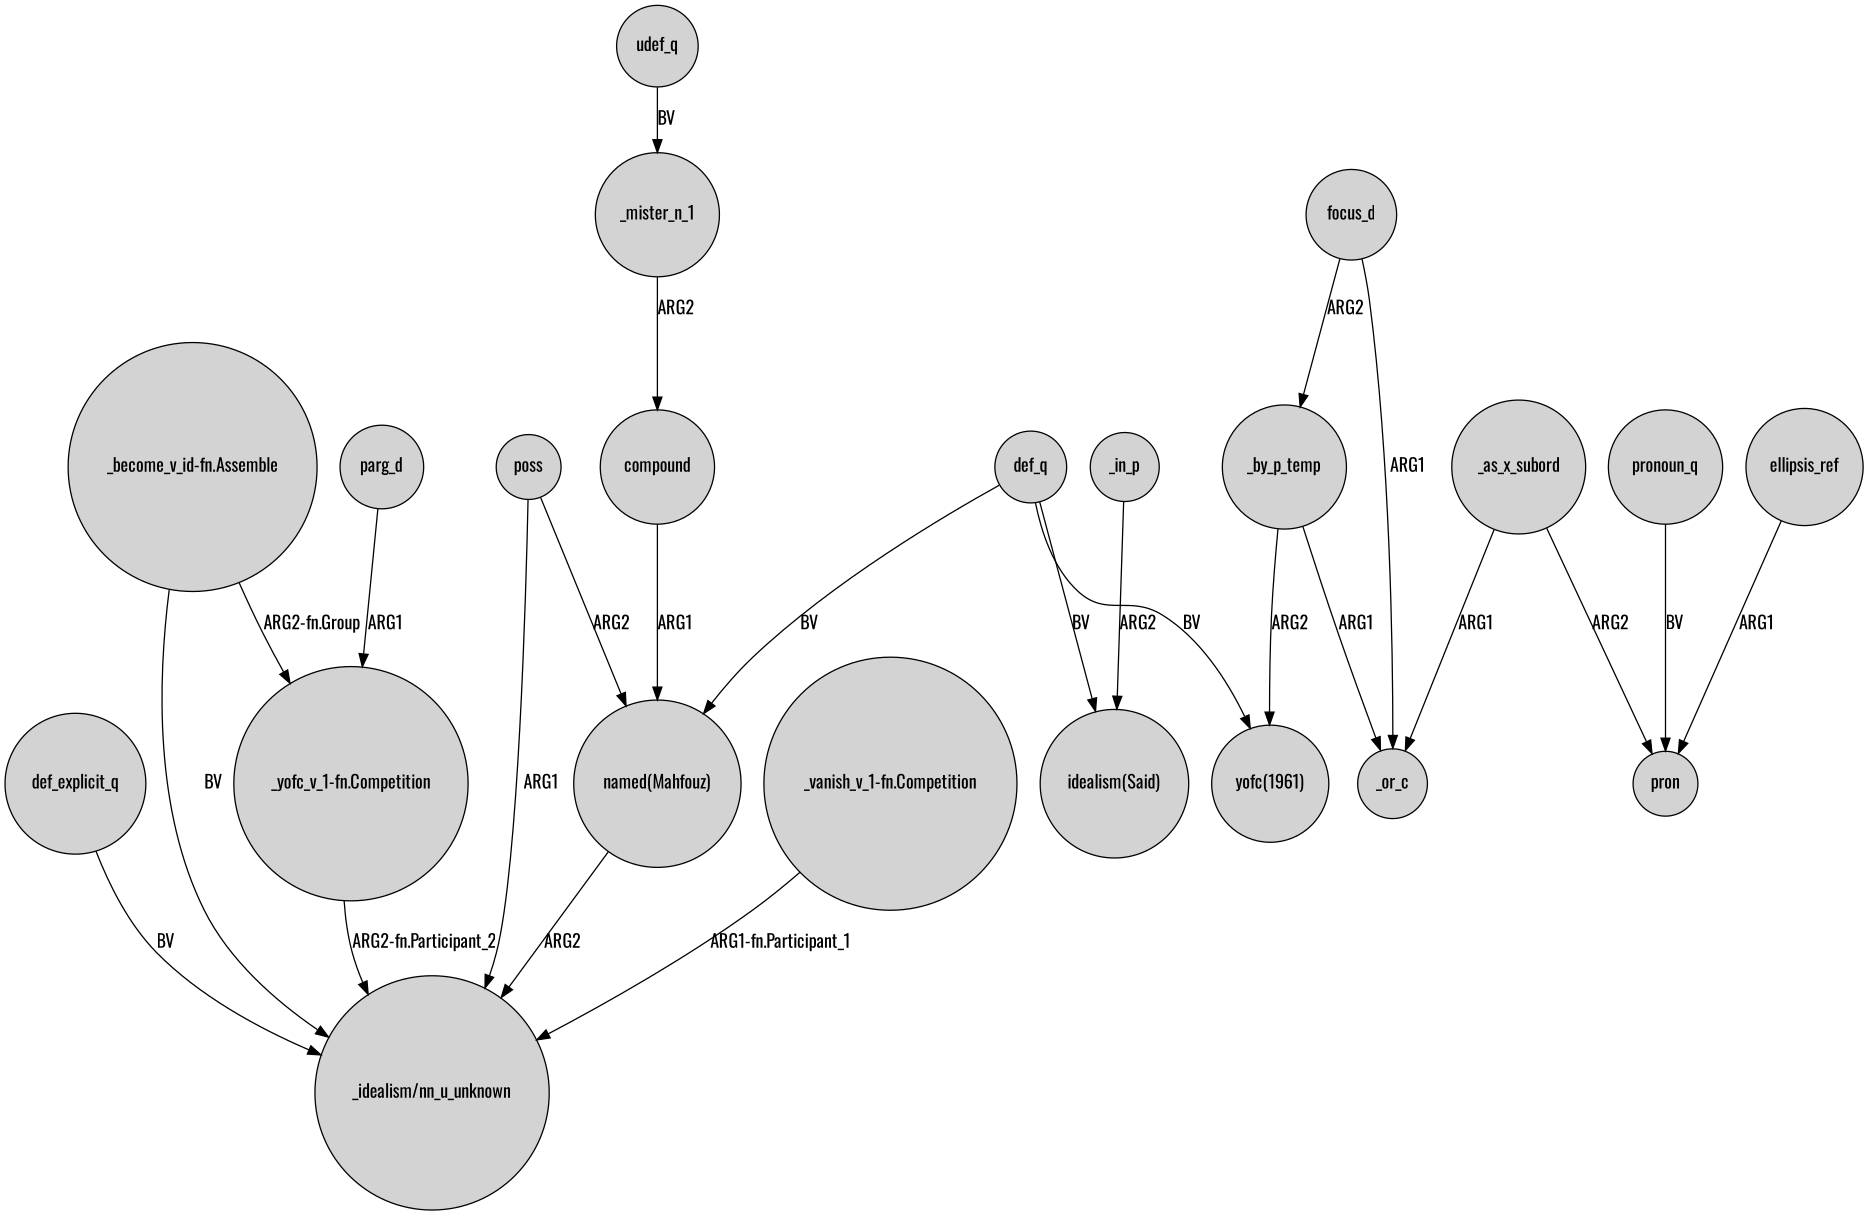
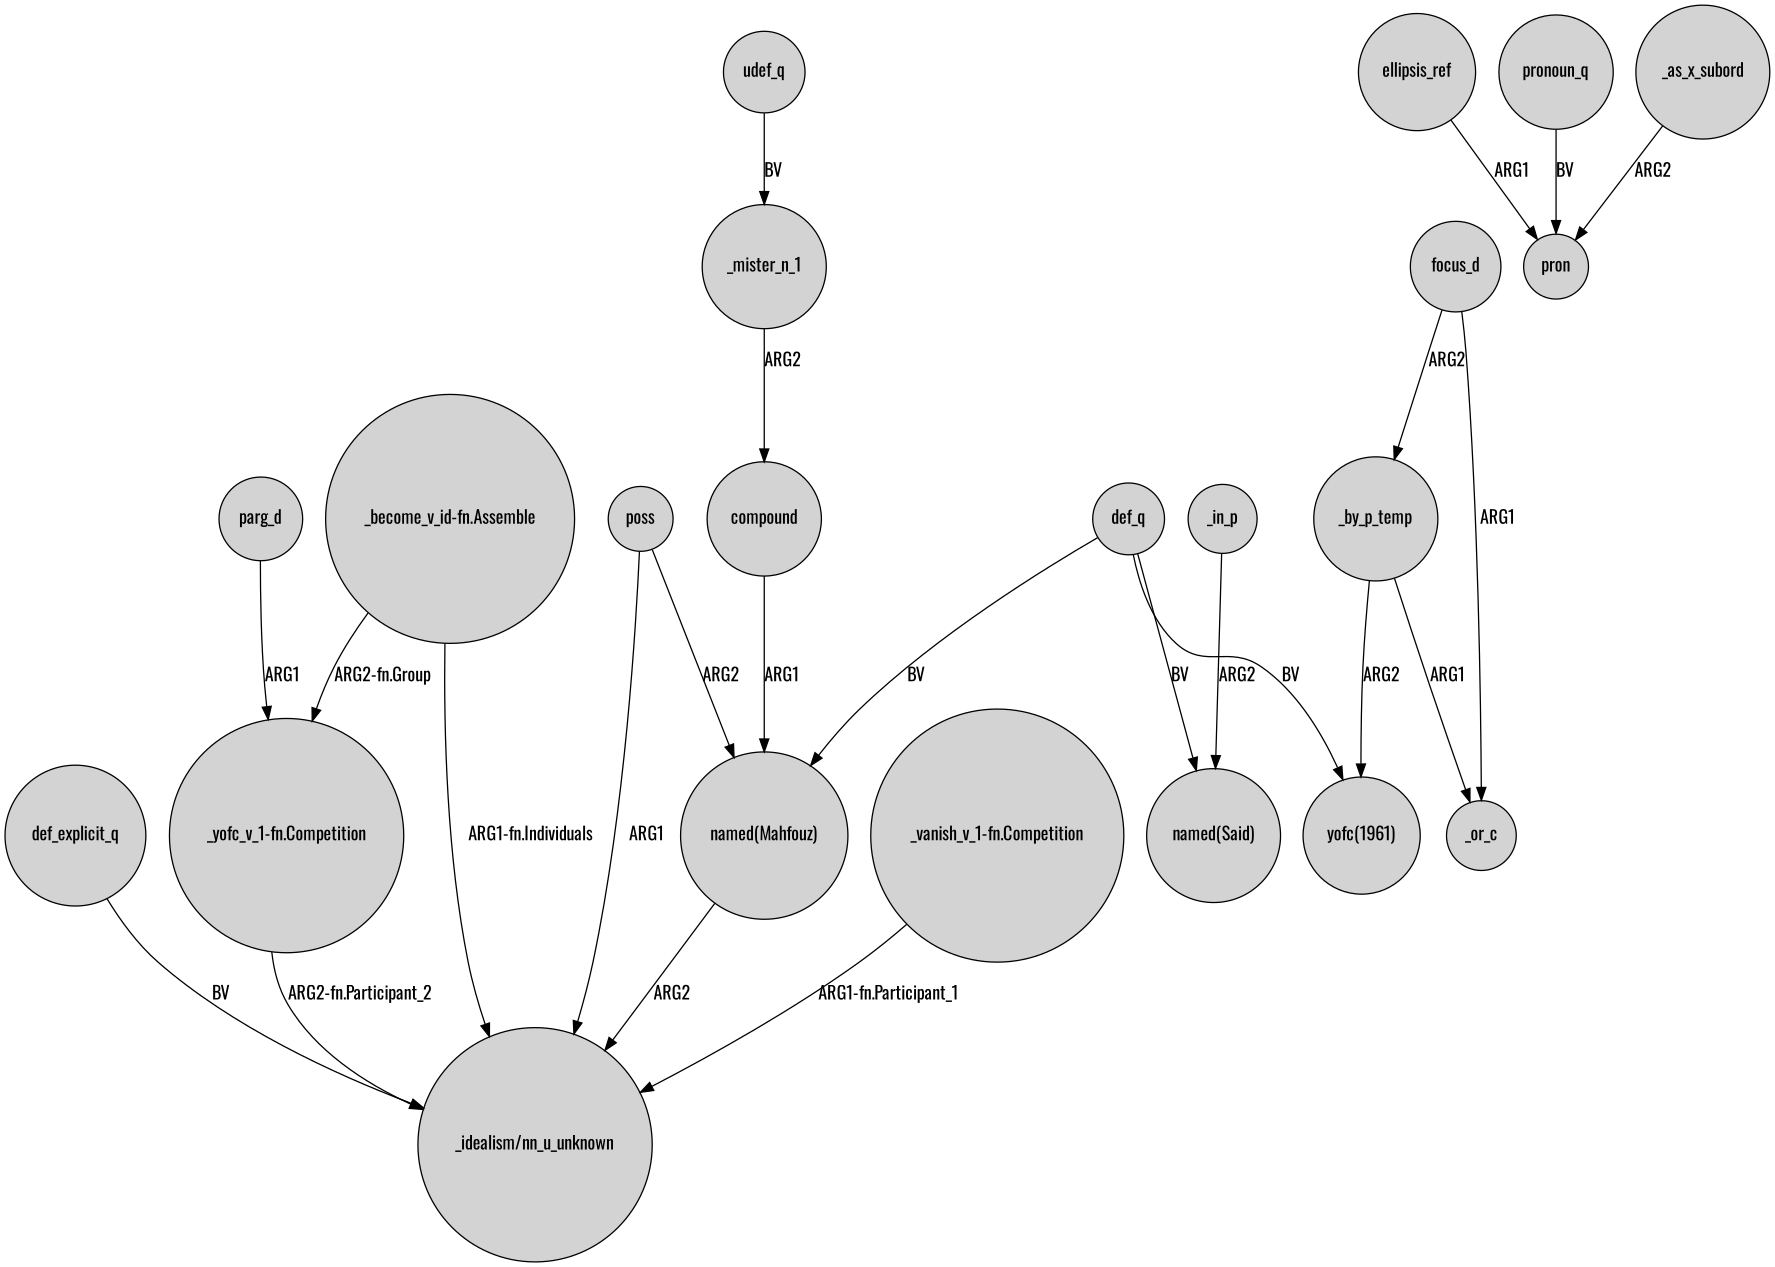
edge "_as_x_subord" -> "_or_c": removed, label "ARG1"
edge "_become_v_id-fn.Assemble" -> "_idealism/nn_u_unknown": label "BV" -> "ARG1-fn.Individuals"
node "idealism(Said)": label "idealism(Said)" -> "named(Said)"
